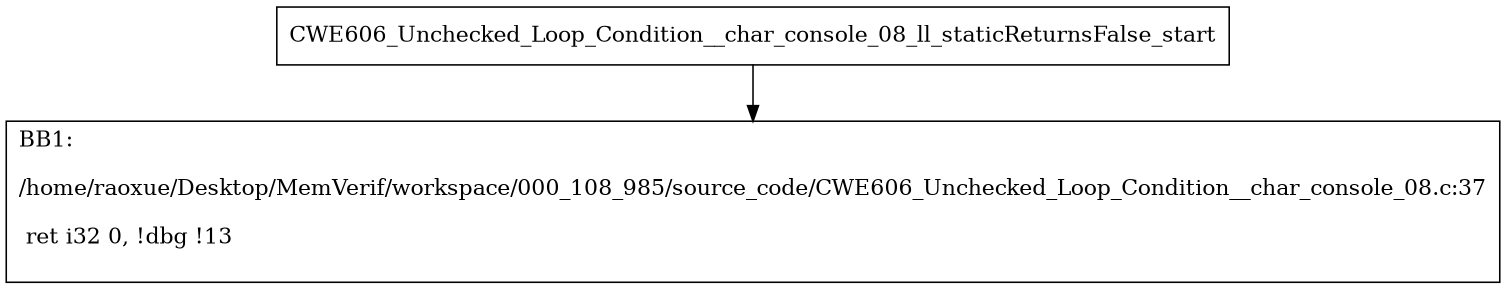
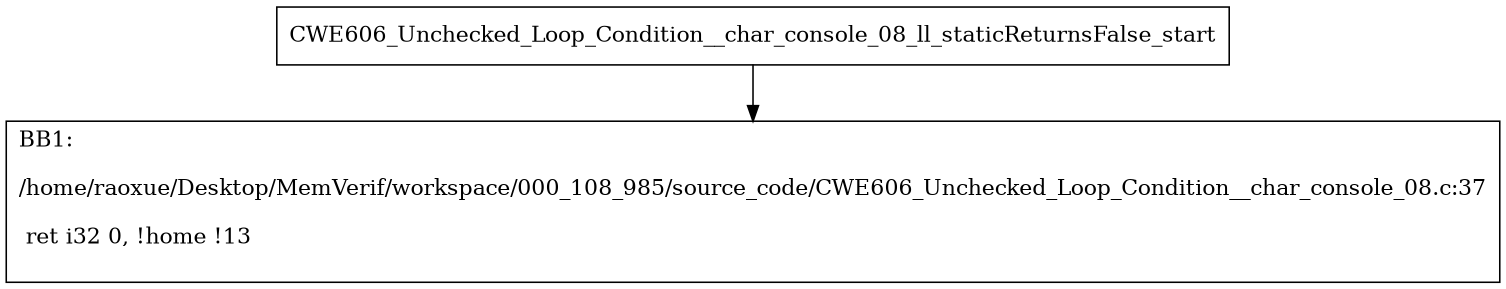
node "BB1:": text "ret i32 0, !dbg !13" -> "ret i32 0, !home !13"
